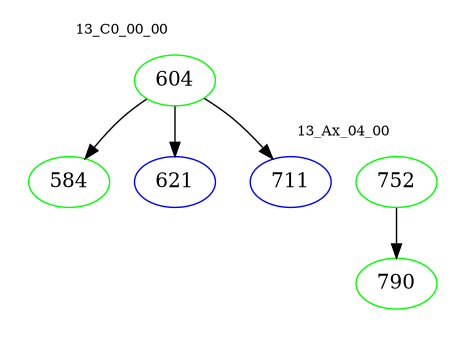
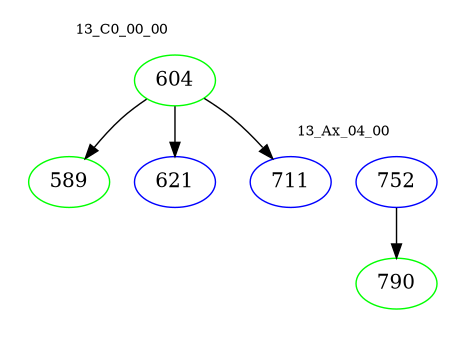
node "584": label "584" -> "589"
node "752": color green -> blue
